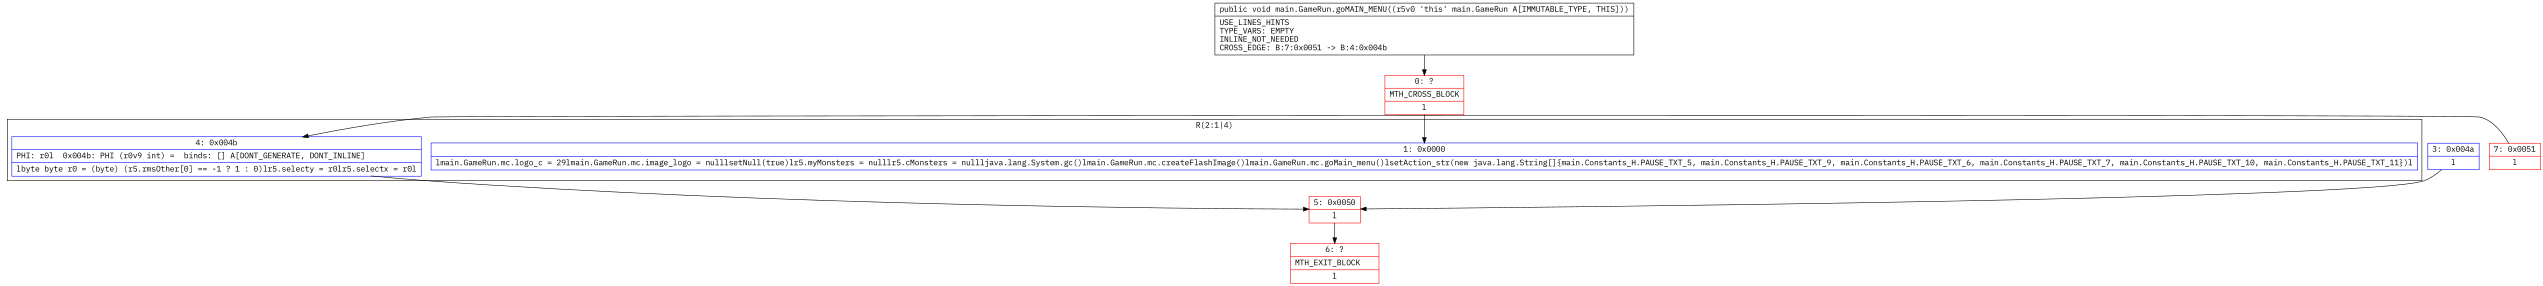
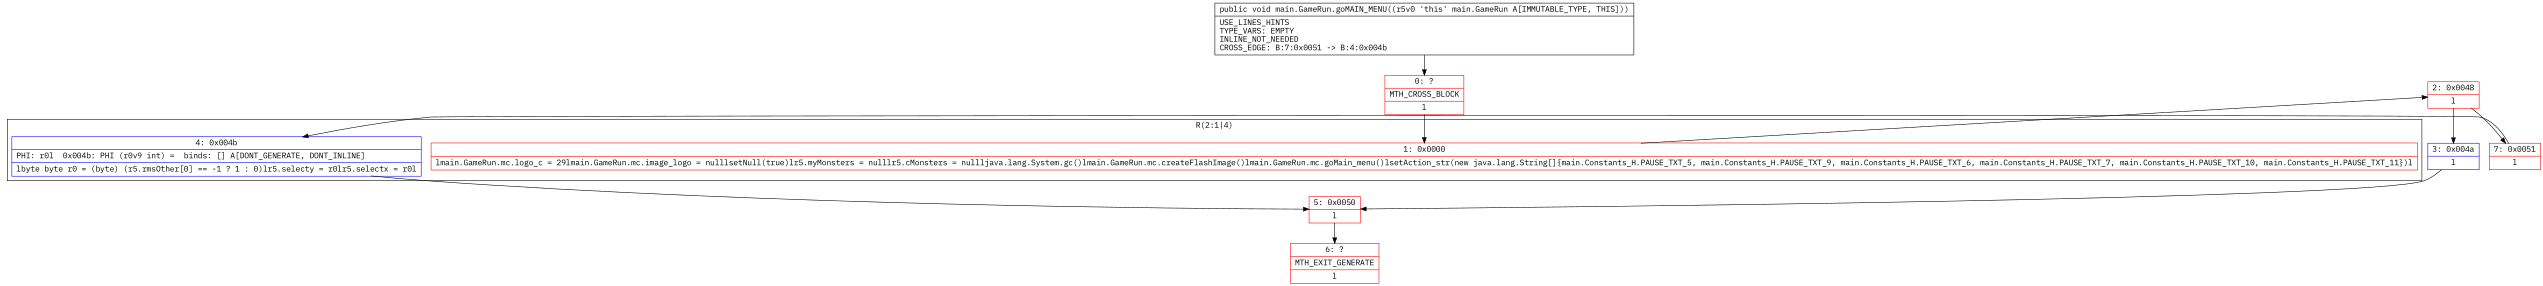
node "2: 0x0048": added
node "1: 0x0000": color blue -> red
node "6: ?": text "MTH_EXIT_BLOCK" -> "MTH_EXIT_GENERATE"
